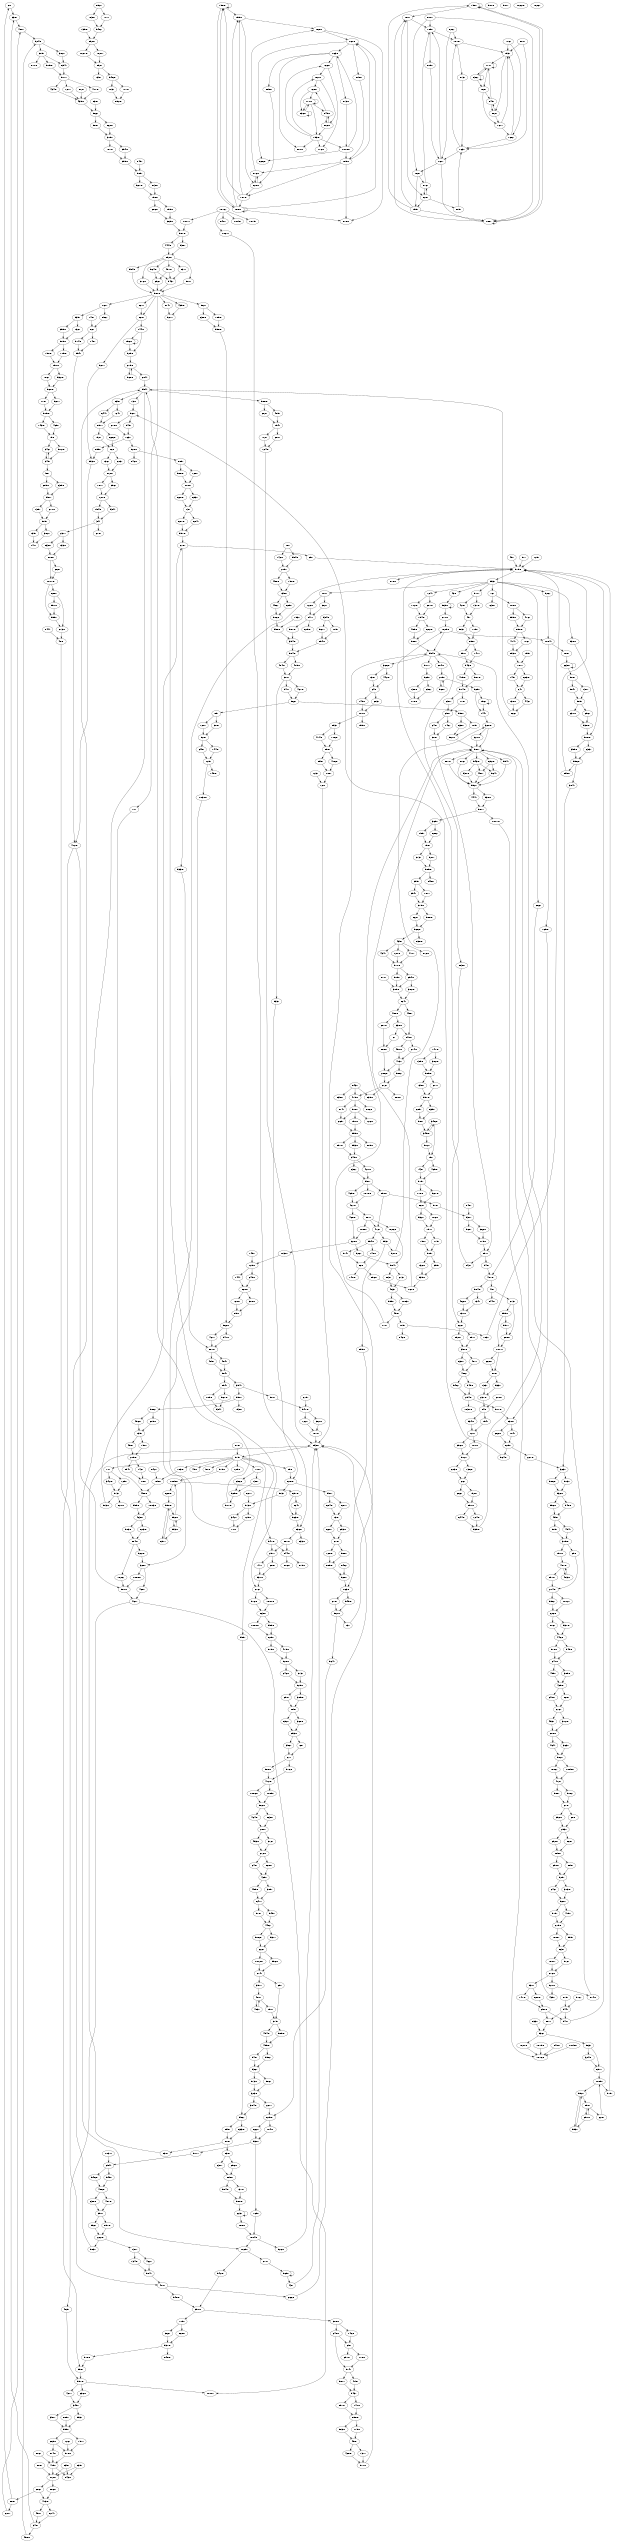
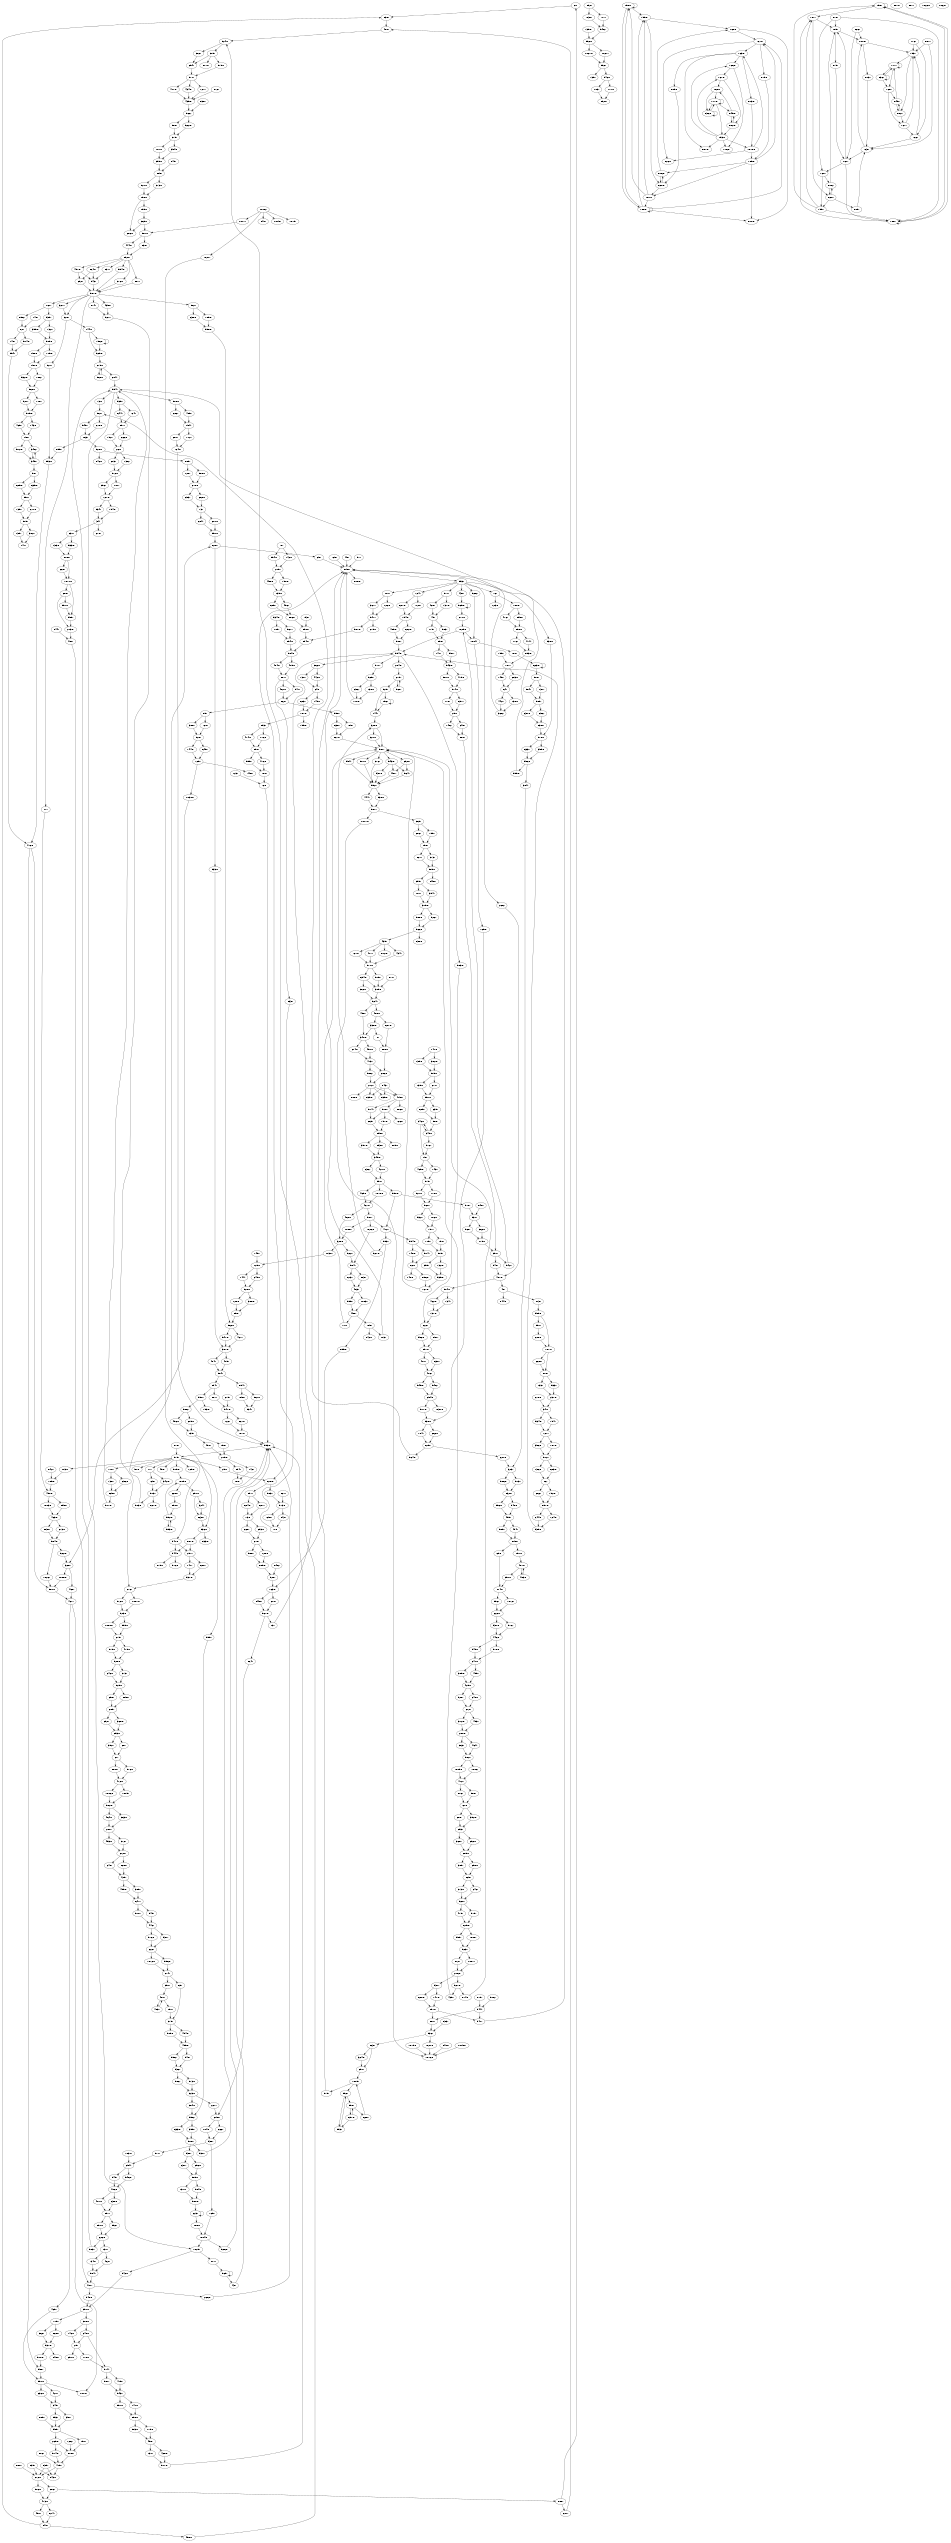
edge "686+" -> "369+": reversed
edge "272-" -> "835+": added
edge "213-" -> "608+": removed
node "697-": removed
